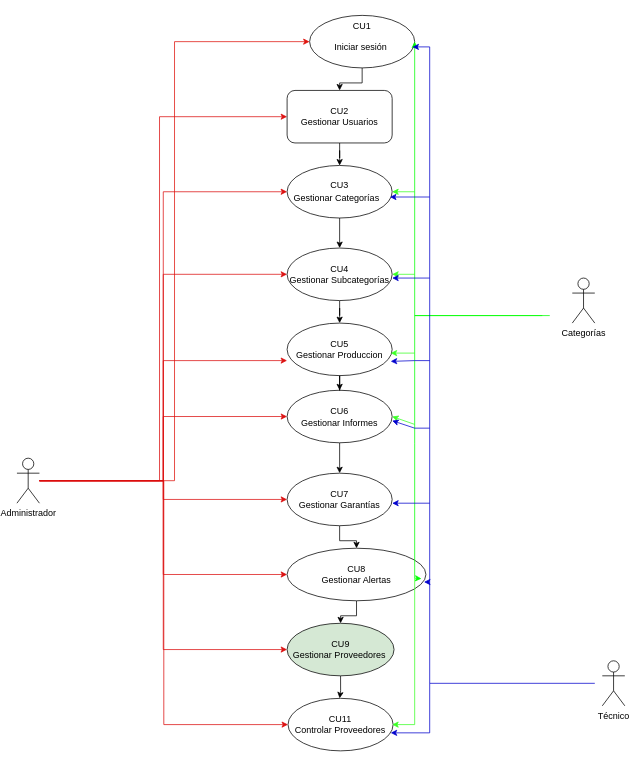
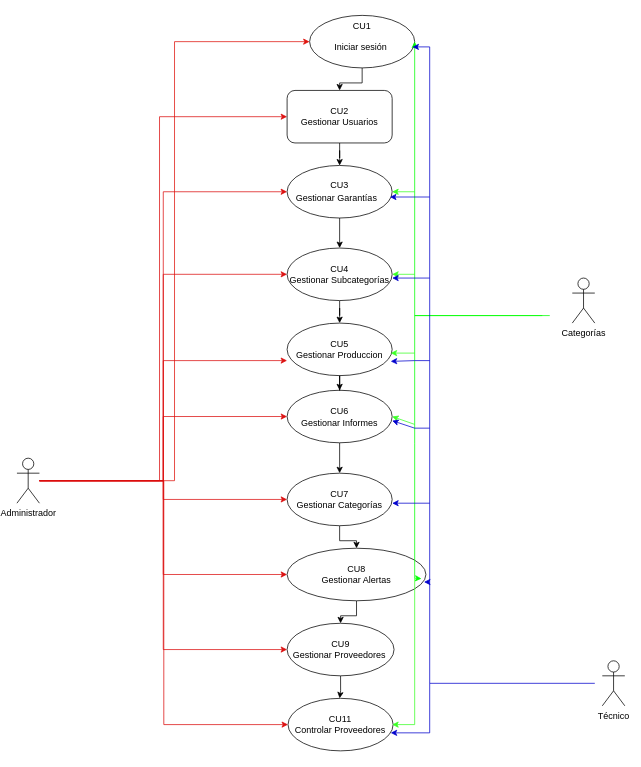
node "CU3 Gestionar Categorías": label "CU3 Gestionar Categorías" -> "CU3 Gestionar Garantías"
node "CU7 Gestionar Garantías": label "CU7 Gestionar Garantías" -> "CU7 Gestionar Categorías"
node "CU9 Gestionar Proveedores": fillcolor #d5e8d4 -> #ffffff
